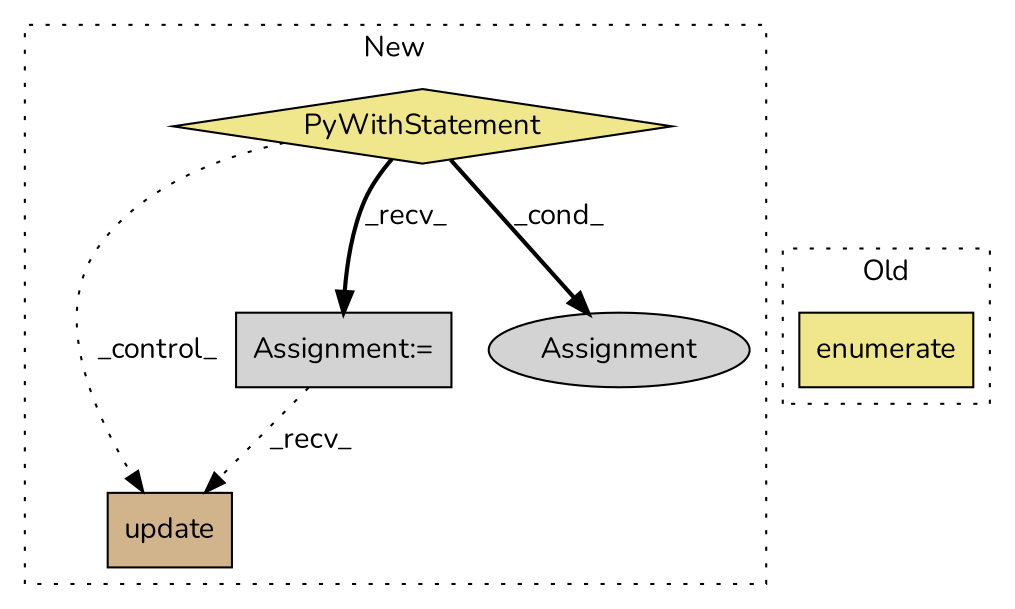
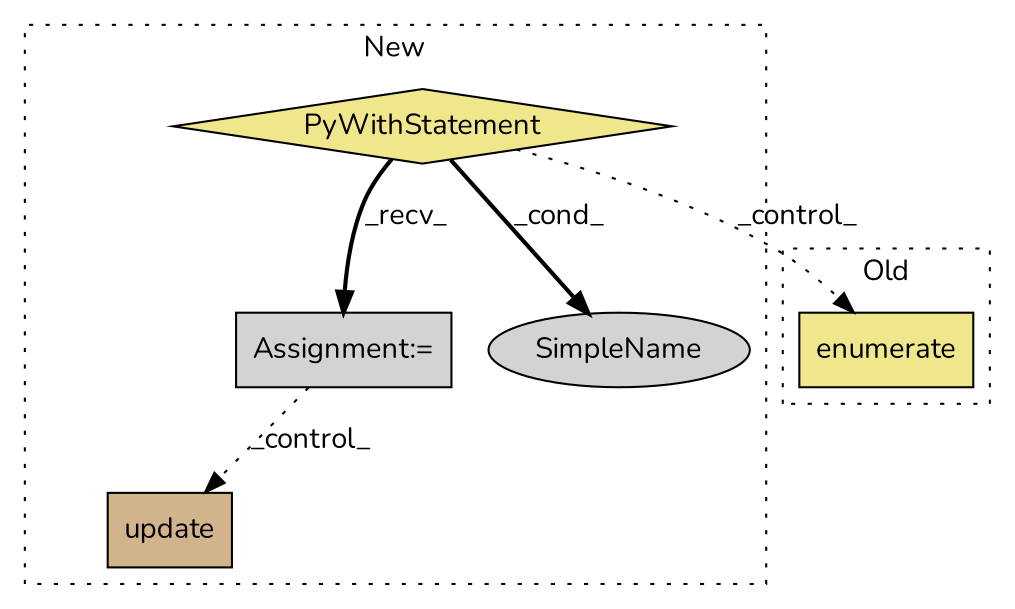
edge "PyWithStatement" -> "update": now "PyWithStatement" -> "enumerate"
node "Assignment": label "Assignment" -> "SimpleName"
edge "Assignment:=" -> "update": label "_recv_" -> "_control_"
